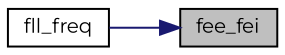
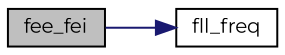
edge "fll_freq" -> "fee_fei": reversed
